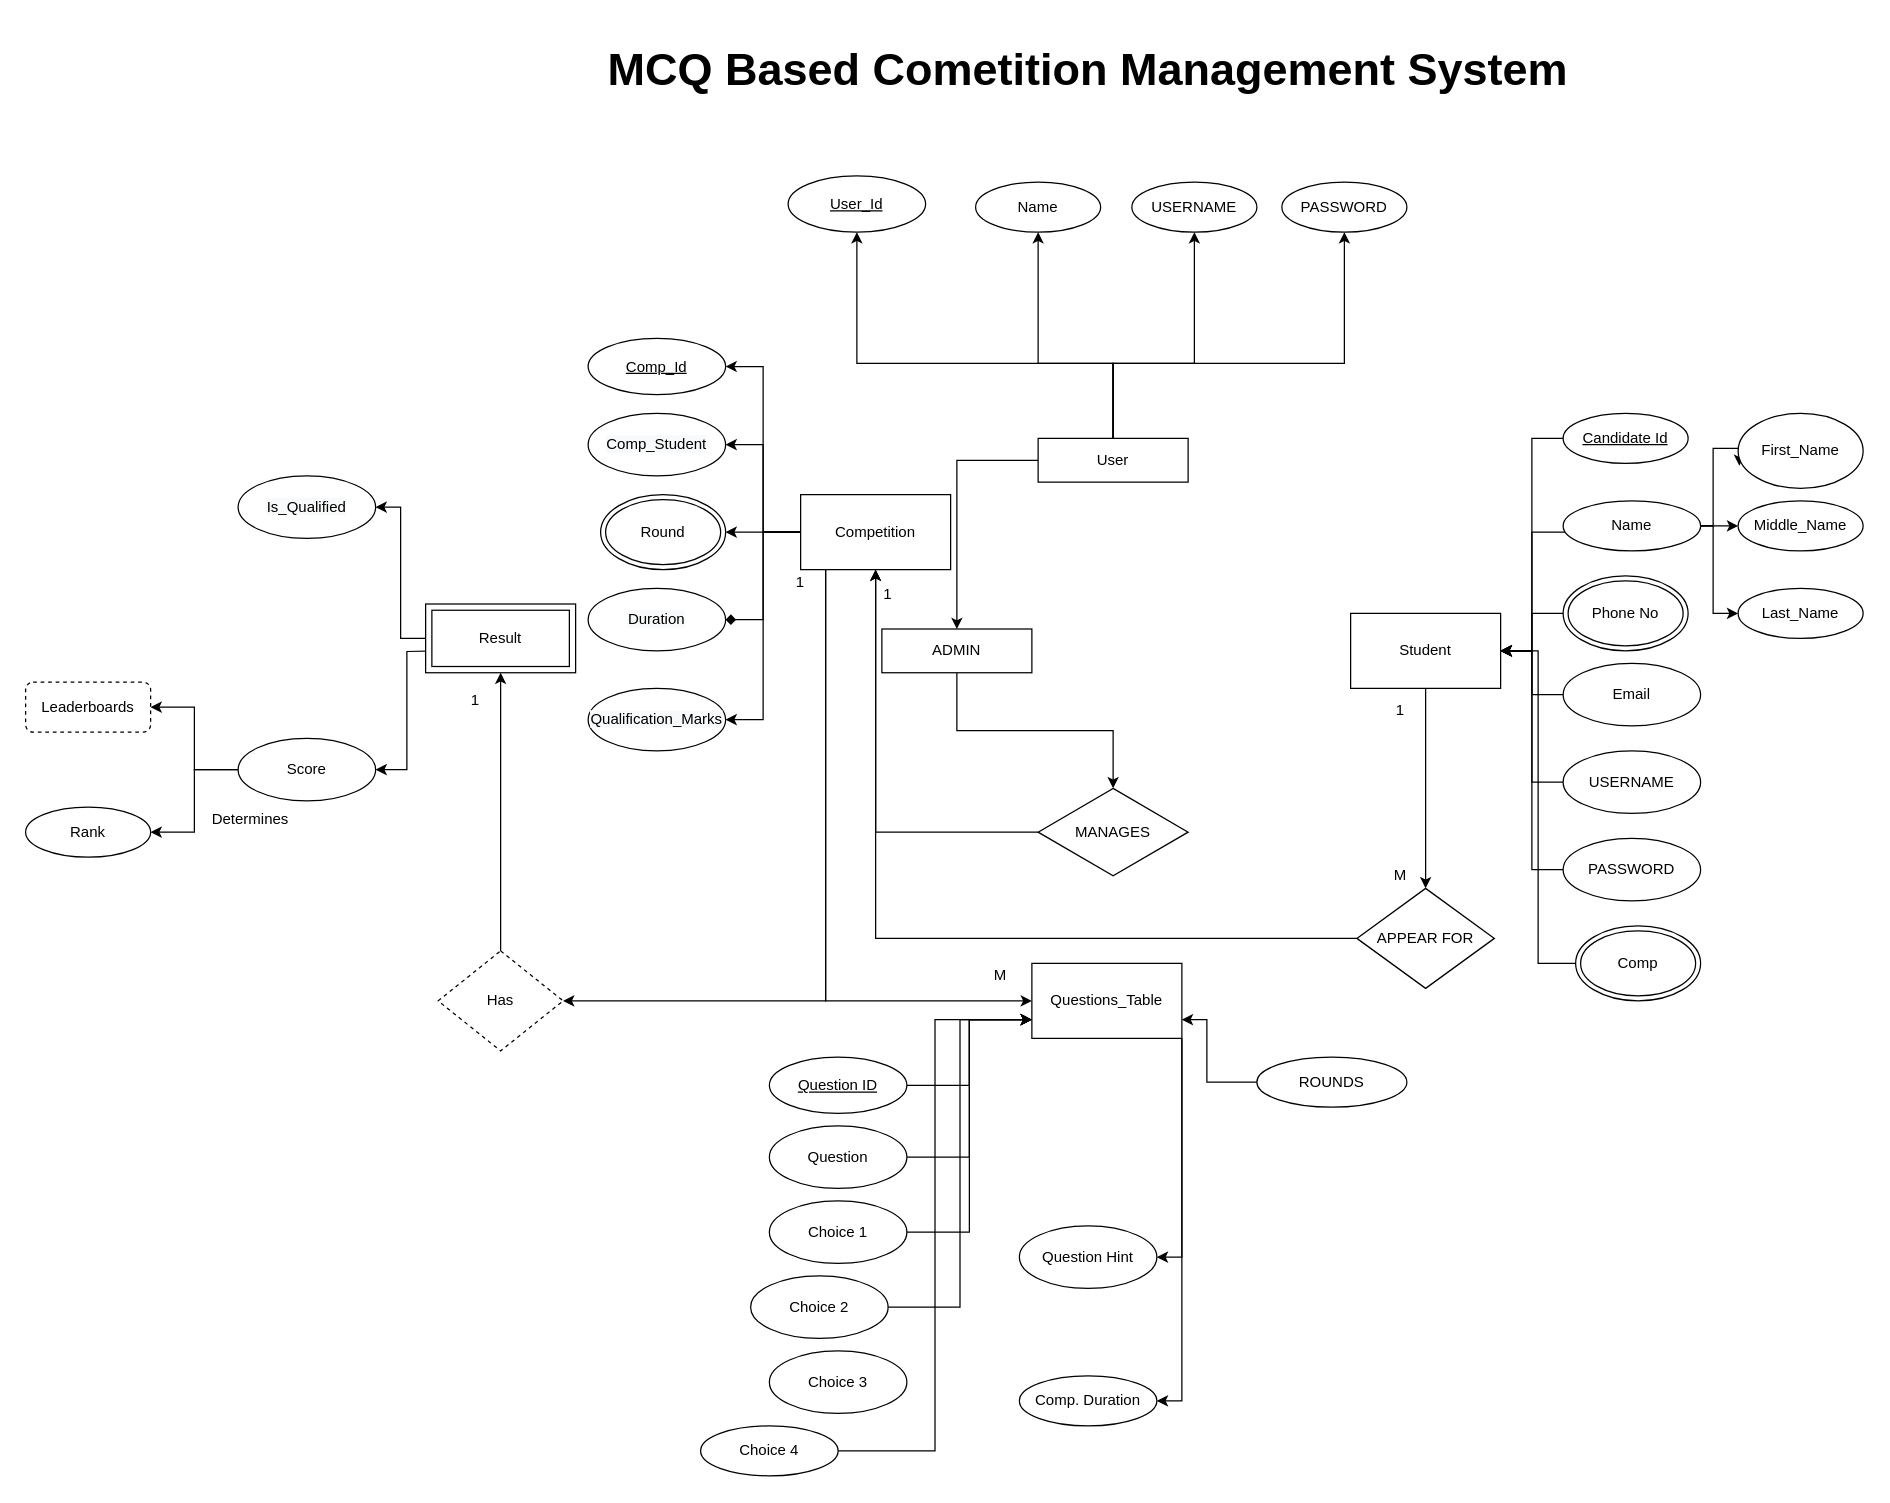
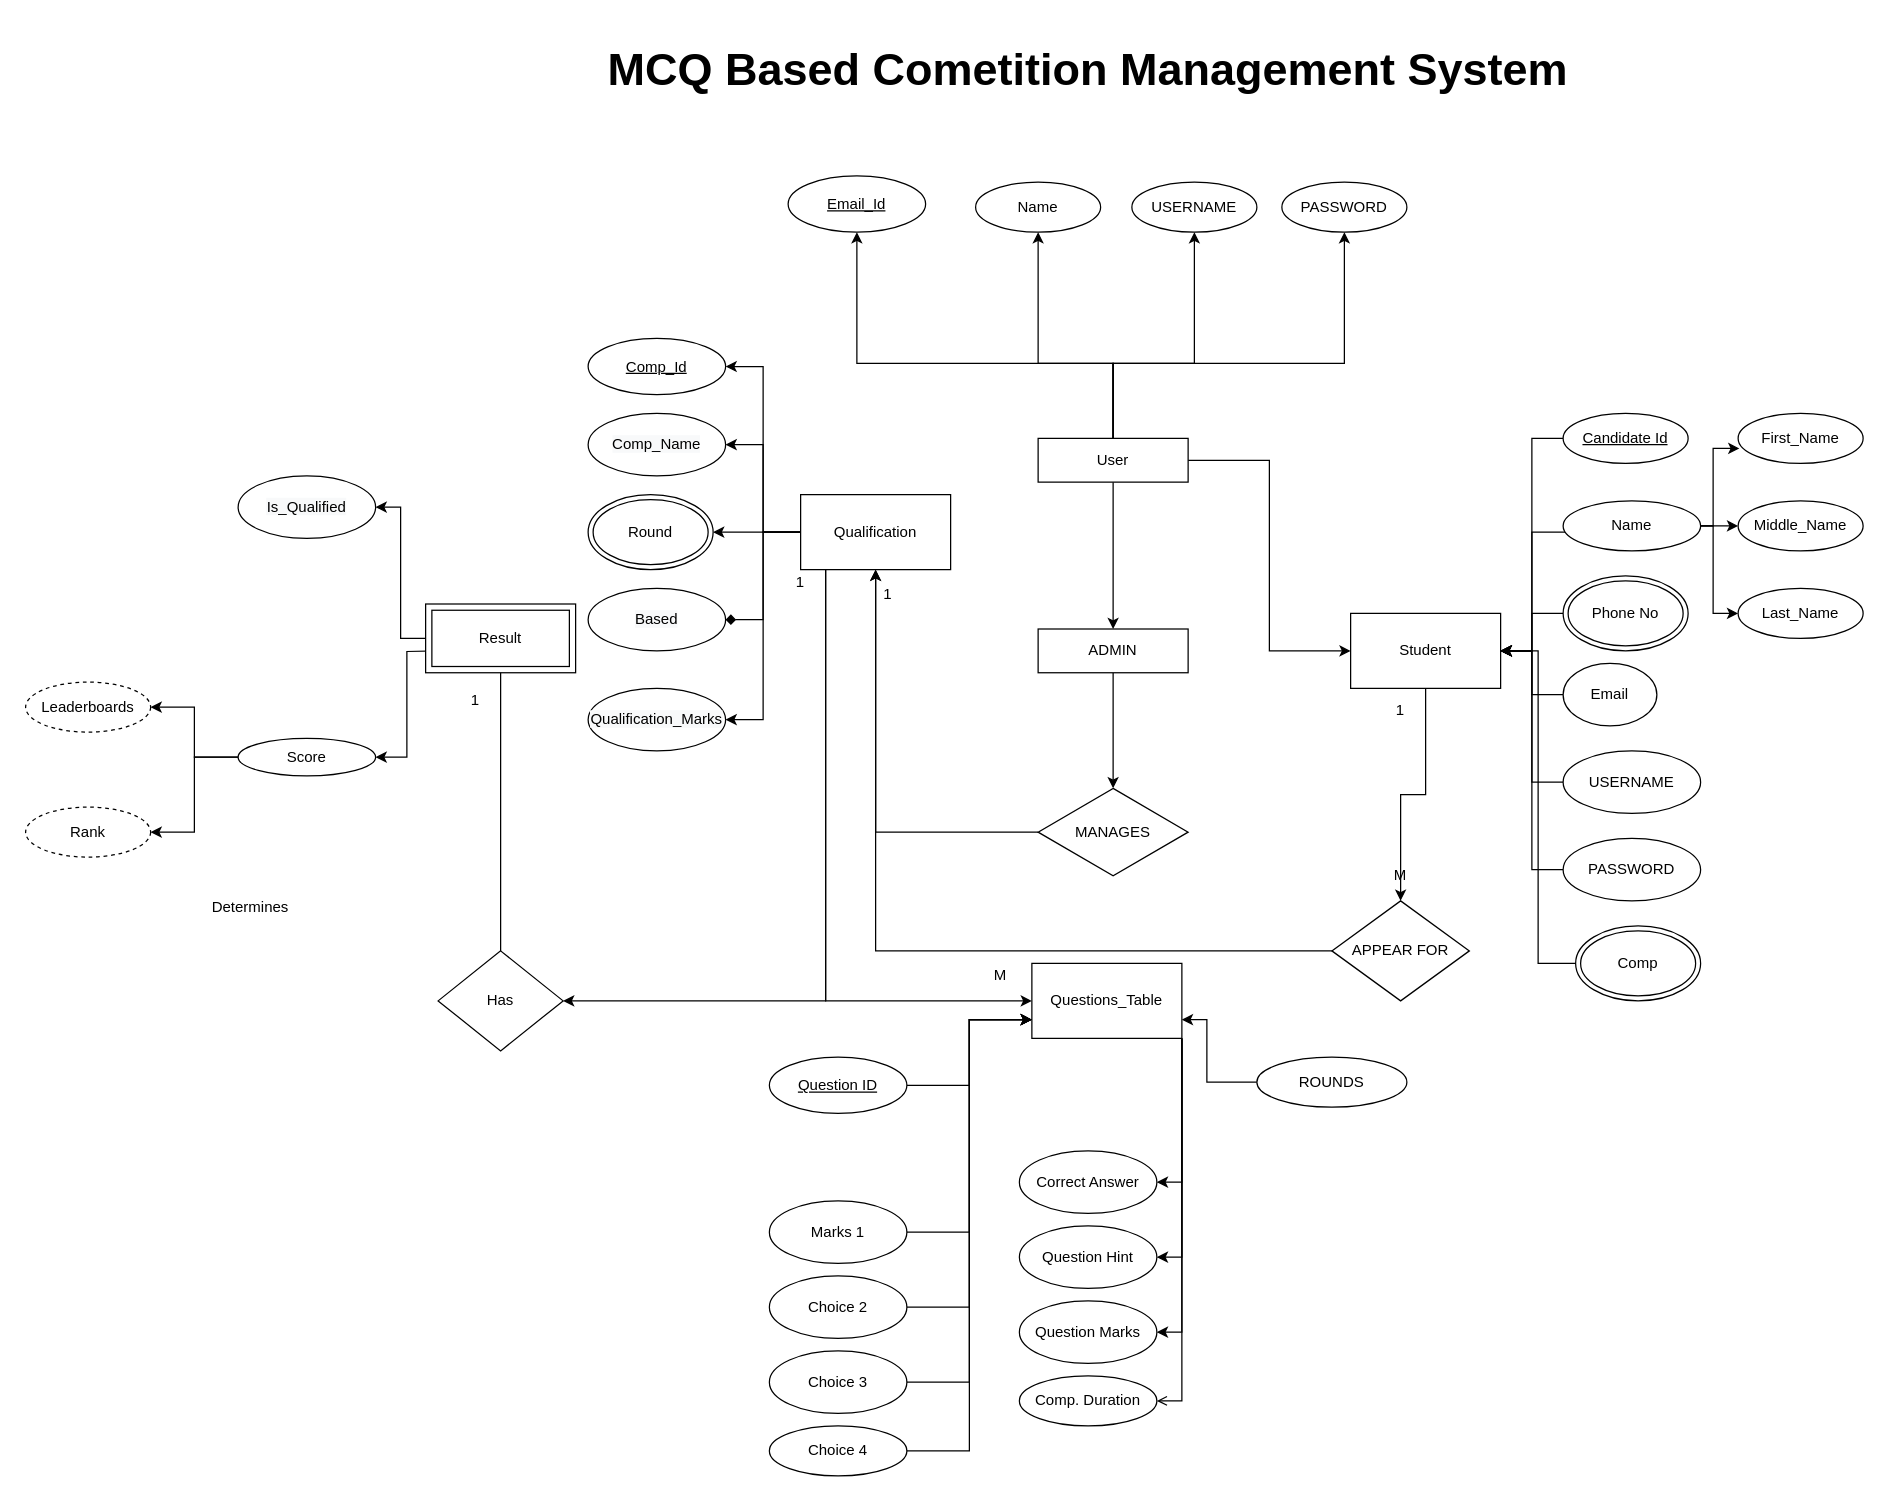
node "User_Id": label "User_Id" -> "Email_Id"
node "Comp_Student": label "Comp_Student" -> "Comp_Name"
node "First_Name": size 125x75 -> 125x50
node "Round": moved (663, 532) -> (651, 532)
node "Competition": label "Competition" -> "Qualification"
edge "User" -> "Student": added
node "Duration": label "Duration" -> "Based"
node "ADMIN": moved (957, 651) -> (1113, 651)
edge "Has" -> "Result": arrowhead classic -> none
node "Email": size 138x63 -> 94x63
node "Leaderboards": shape rounded rectangle -> ellipse
node "Score": size 138x63 -> 138x38
node "Determines": moved (251, 819) -> (251, 907)
node "Rank": style solid -> dashed
node "APPEAR FOR": moved (1426, 938) -> (1401, 951)
node "Has": style dashed -> solid
node "Question": removed
edge "Question" -> "Questions_Table": removed
node "Correct Answer": added
edge "Questions_Table" -> "Correct Answer": added
node "Choice 1": label "Choice 1" -> "Marks 1"
node "Choice 2": moved (819, 1307) -> (838, 1307)
node "Question Marks": added
edge "Questions_Table" -> "Question Marks": added
edge "Choice 3" -> "Questions_Table": added
edge "Questions_Table" -> "Comp. Duration": arrowhead classic -> open
node "Choice 4": moved (769, 1451) -> (838, 1451)
